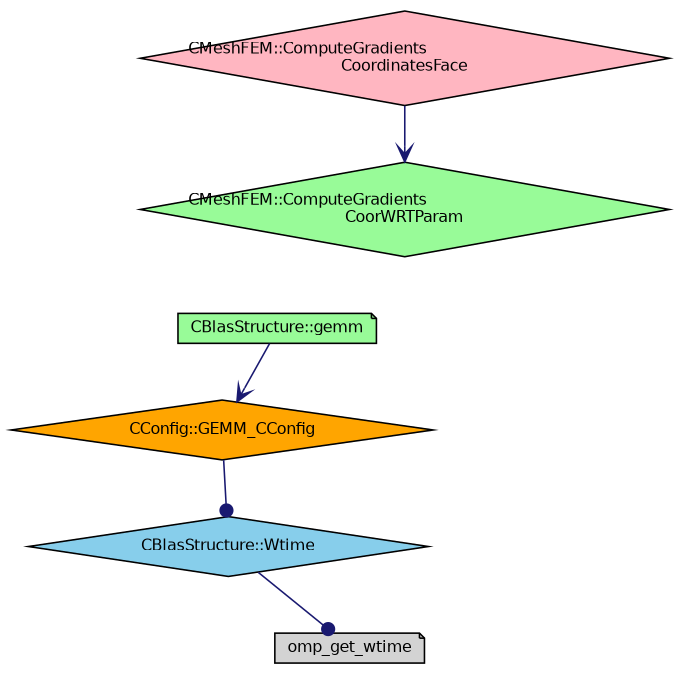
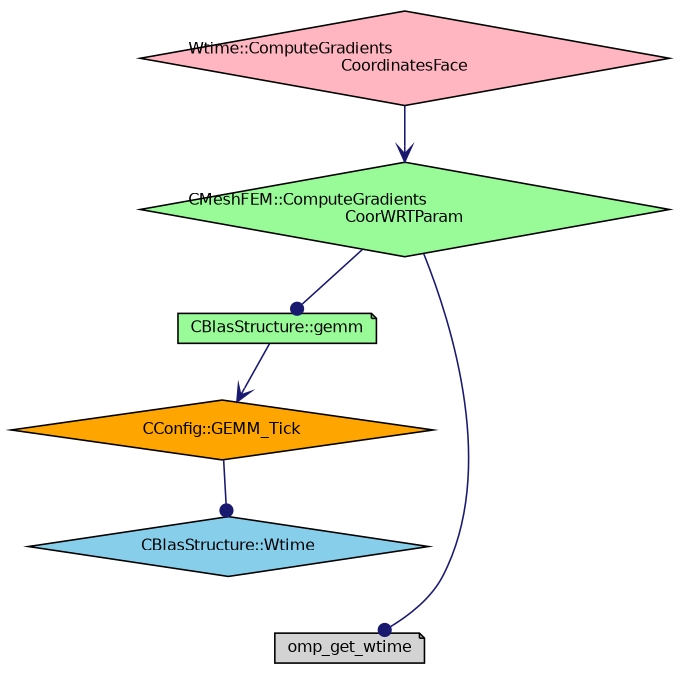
node "CMeshFEM::ComputeGradients CoordinatesFace": label "CMeshFEM::ComputeGradients CoordinatesFace" -> "Wtime::ComputeGradients CoordinatesFace"
edge "CMeshFEM::ComputeGradients CoorWRTParam" -> "CBlasStructure::gemm": added
node "CConfig::GEMM_CConfig": label "CConfig::GEMM_CConfig" -> "CConfig::GEMM_Tick"
edge "CBlasStructure::Wtime" -> "omp_get_wtime": now "CMeshFEM::ComputeGradients CoorWRTParam" -> "omp_get_wtime"
